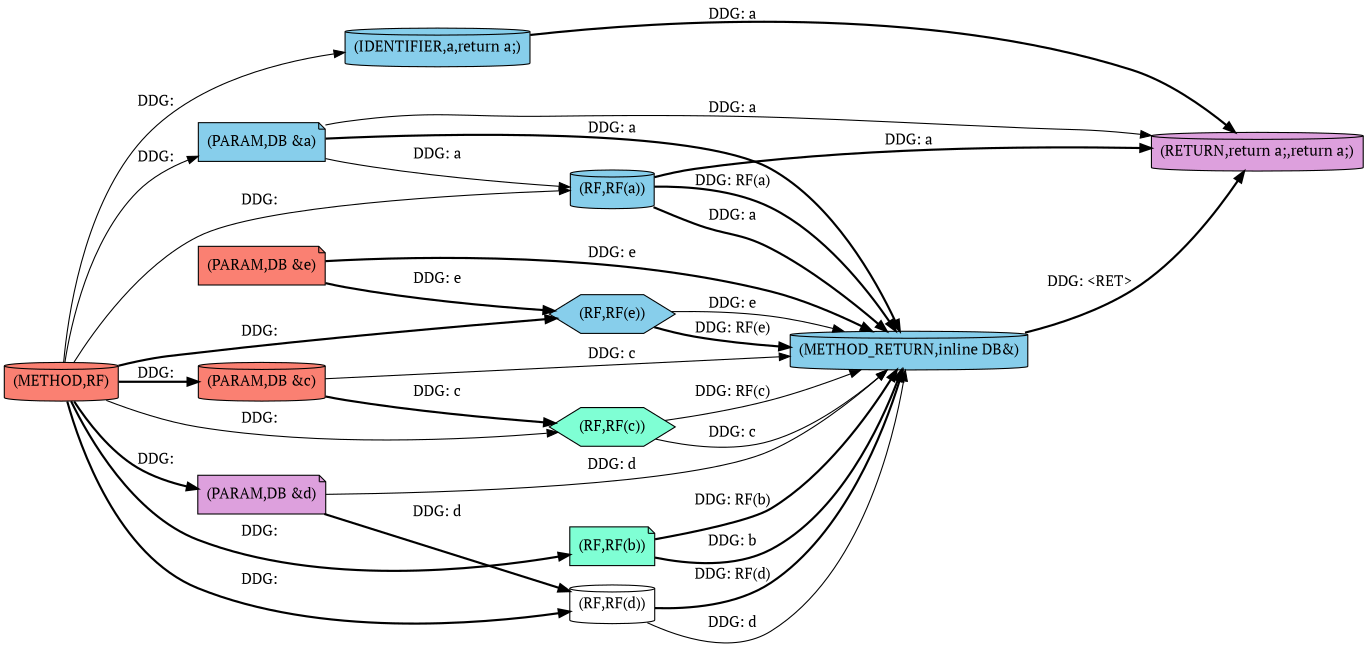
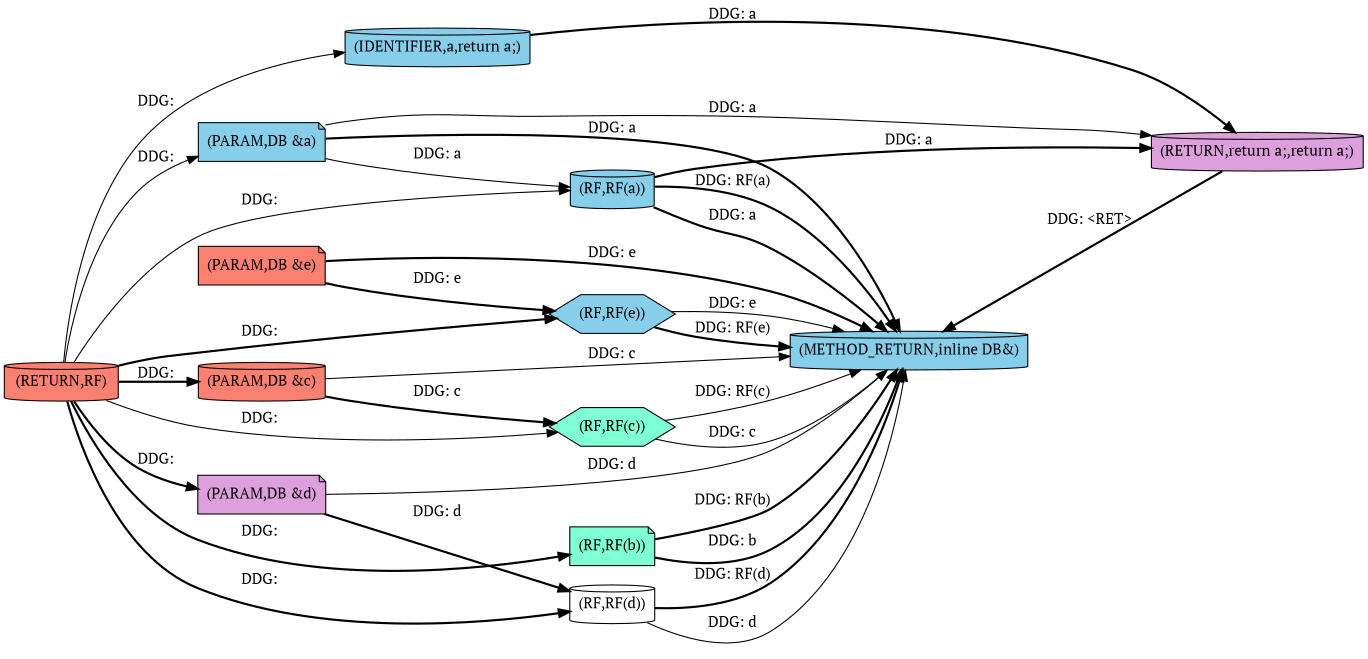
edge "(METHOD_RETURN,inline DB&)" -> "(RETURN,return a;,return a;)": reversed
node "(METHOD,RF)": label "(METHOD,RF)" -> "(RETURN,RF)"
